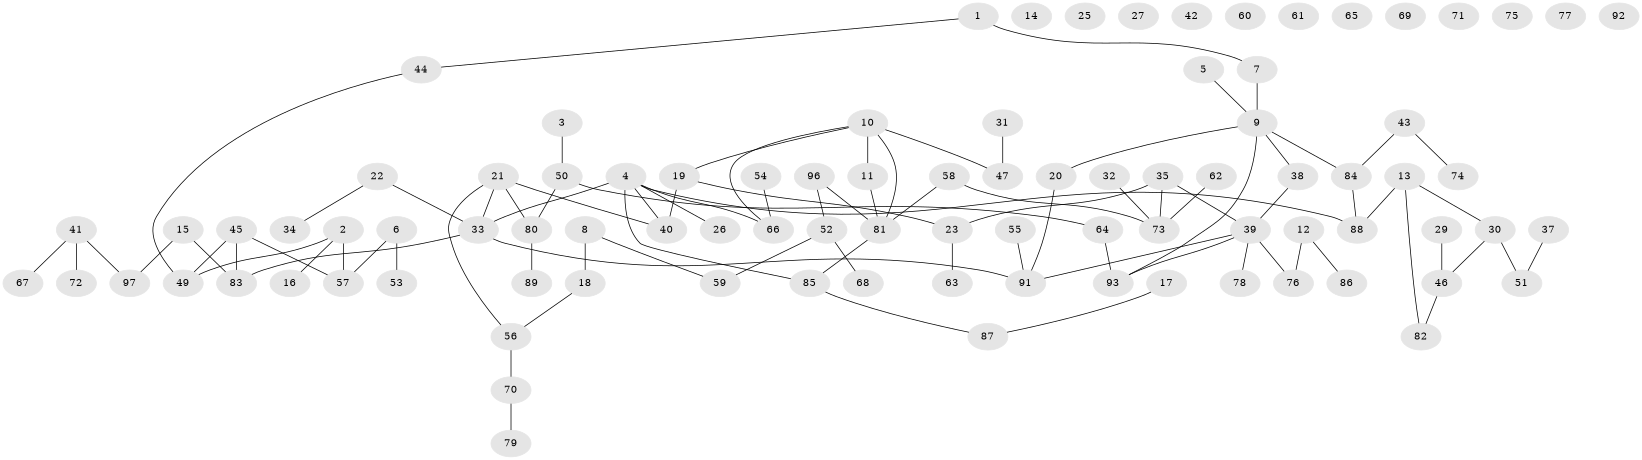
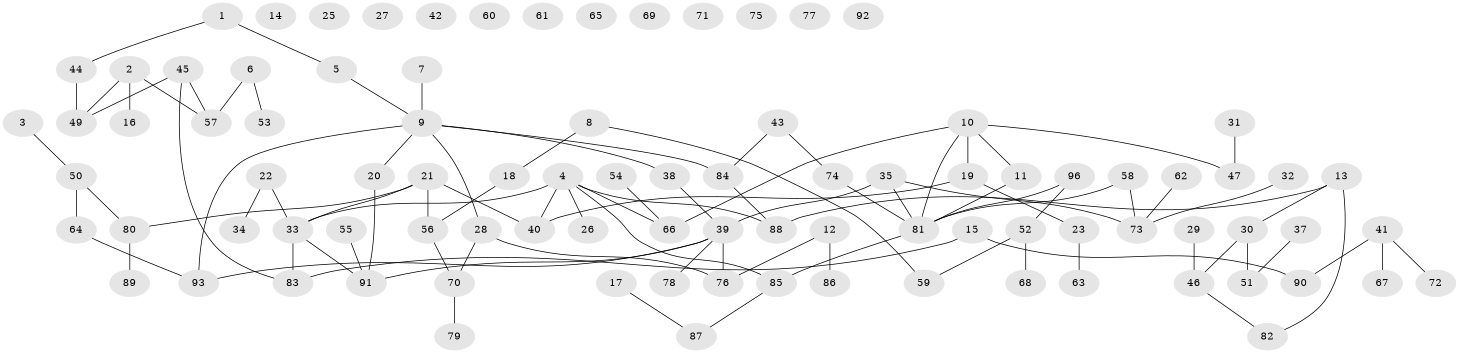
edge "1" -- "7": now "1" -- "5"
edge "74" -- "81": added
edge "35" -- "23": now "35" -- "81"
node "28": added
node "97": label "97" -> "90"
